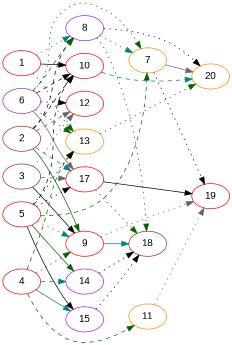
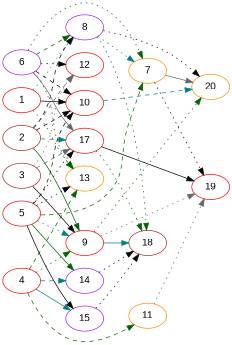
edge "13" -> "20": now "9" -> "20"
